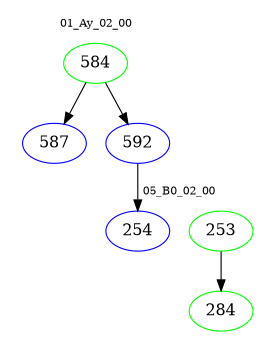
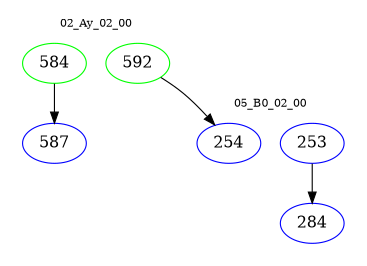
cluster "01_Ay_02_00": label "01_Ay_02_00" -> "02_Ay_02_00"
edge "584" -> "592": removed
node "592": color blue -> green
node "253": color green -> blue
node "284": color green -> blue
